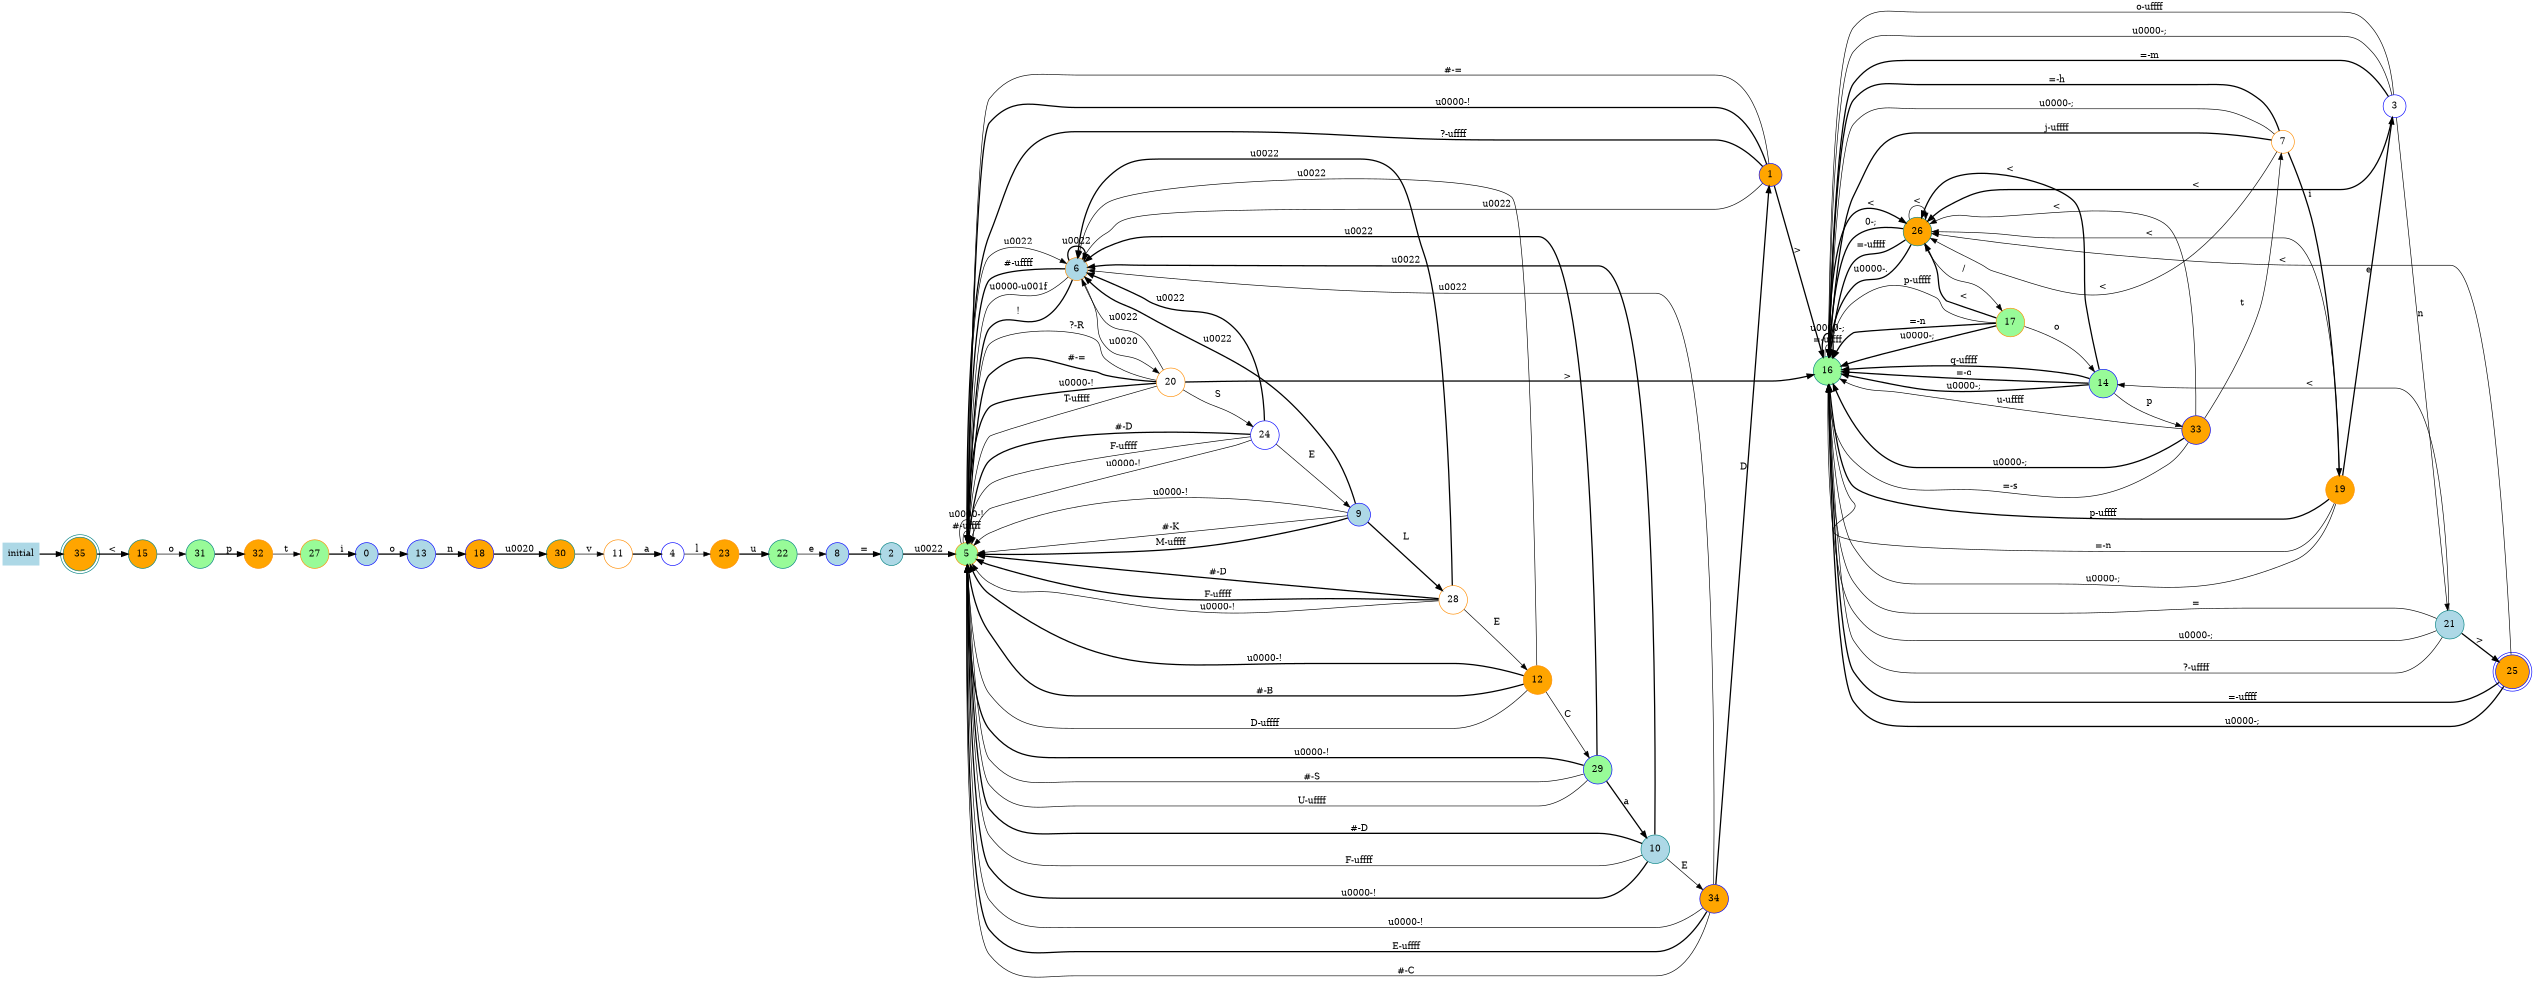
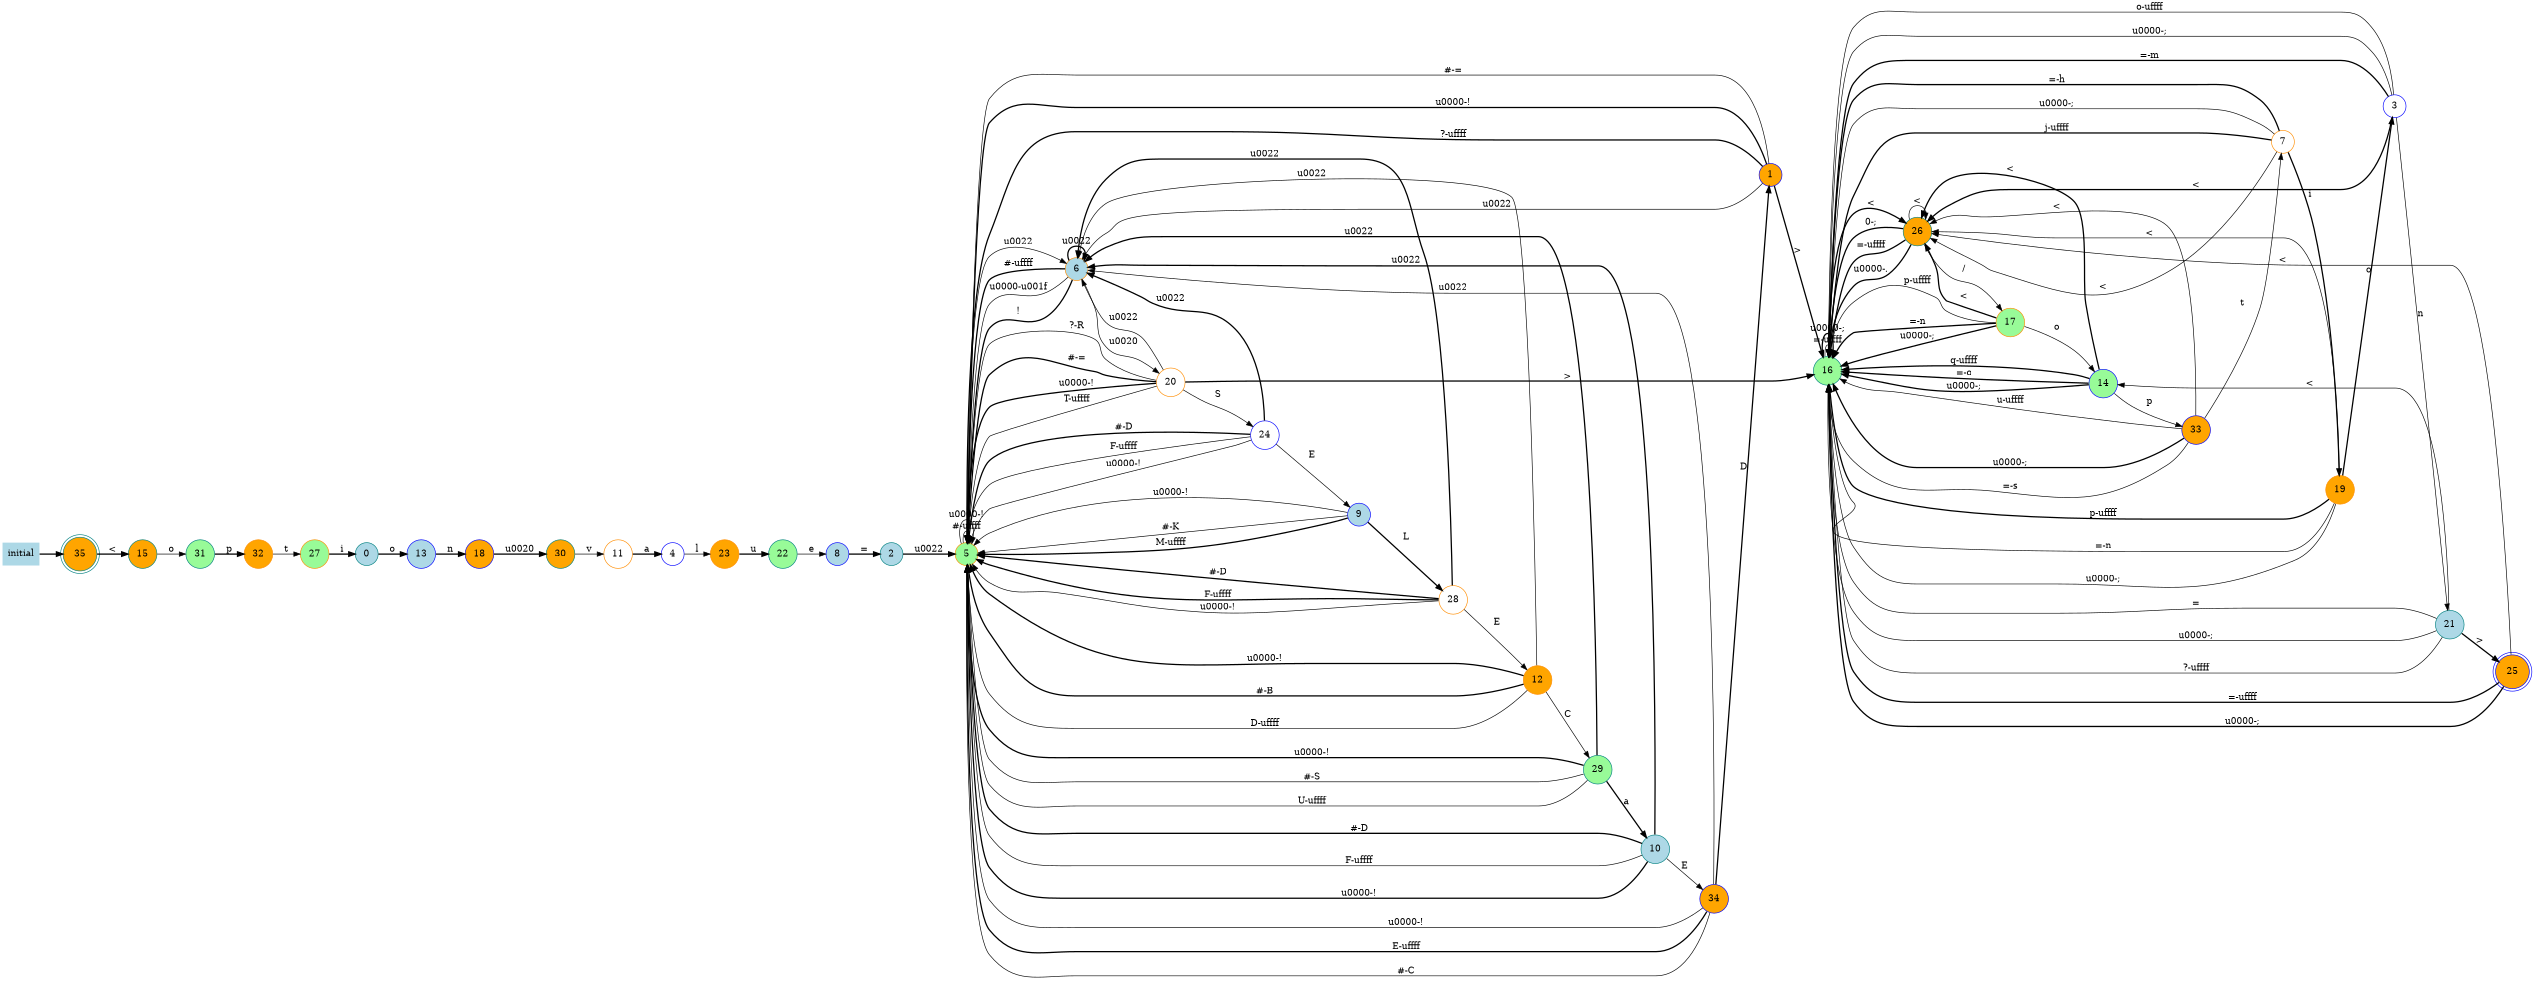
edge "19" -> "3": label "e" -> "o"
edge "9" -> "6": removed, label "u0022"
node "0": color blue -> teal
node "29": color blue -> teal
